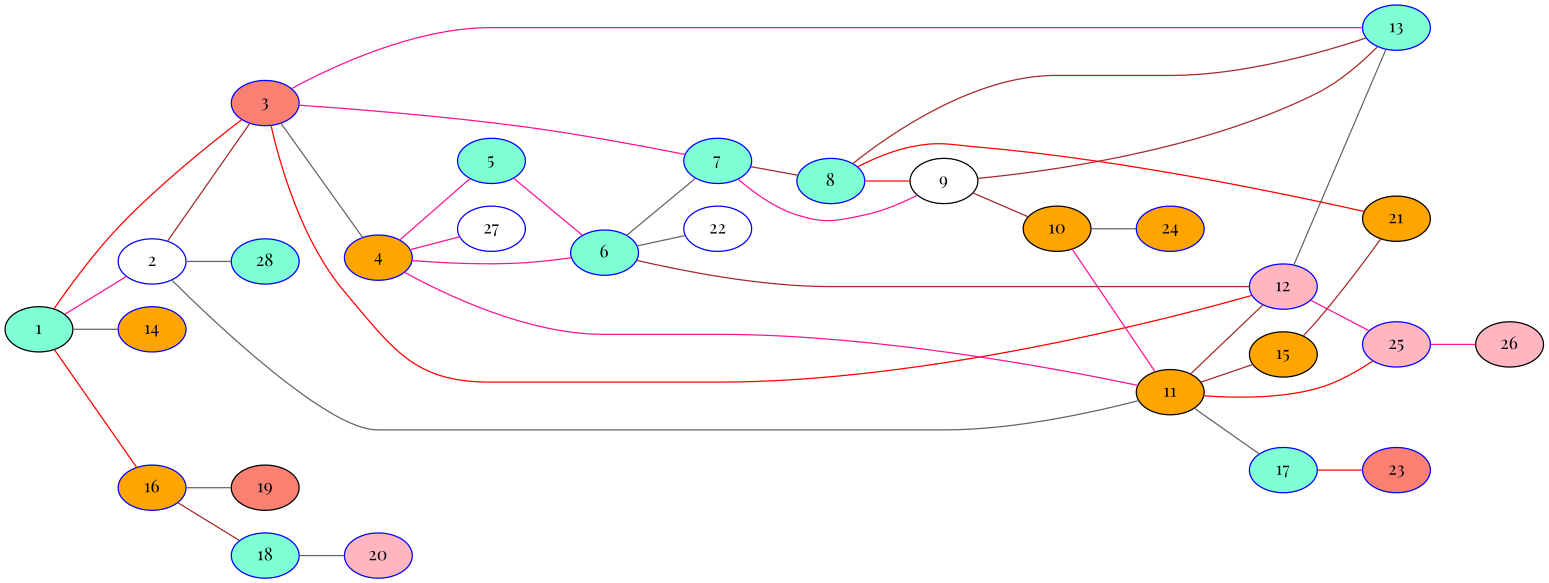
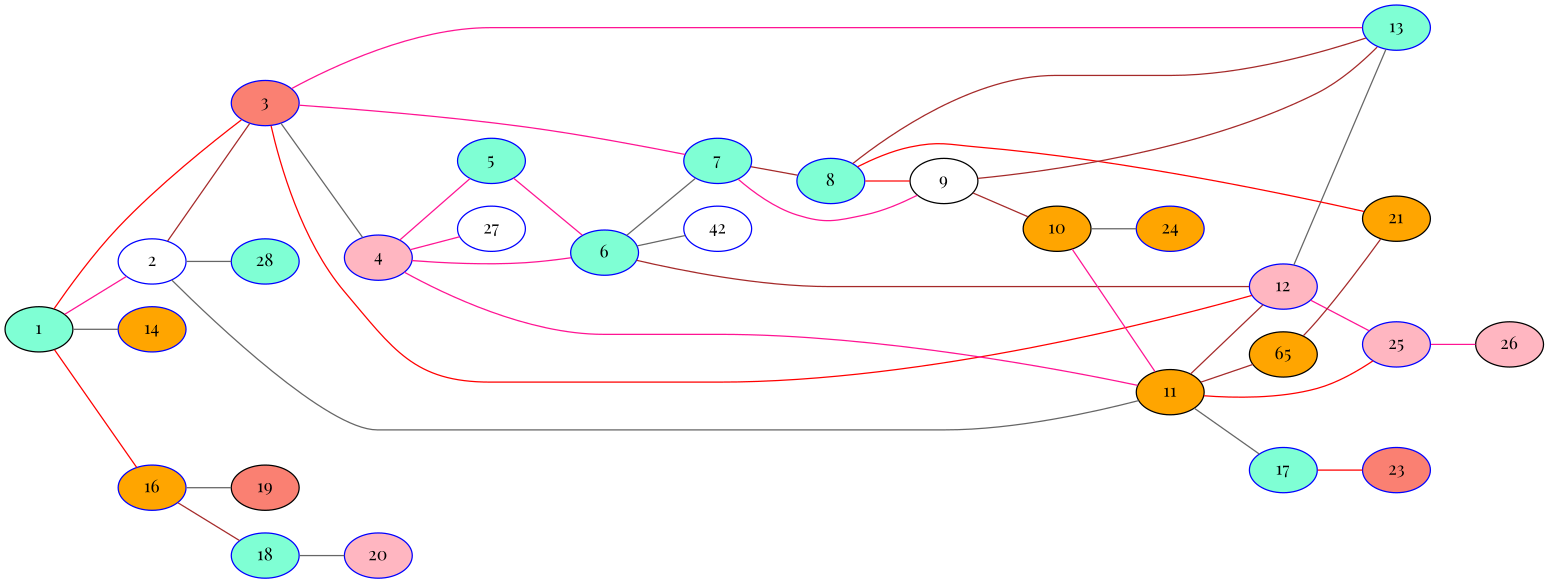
node "22": label "22" -> "42"
node "4": fillcolor orange -> lightpink
node "15": label "15" -> "65"
